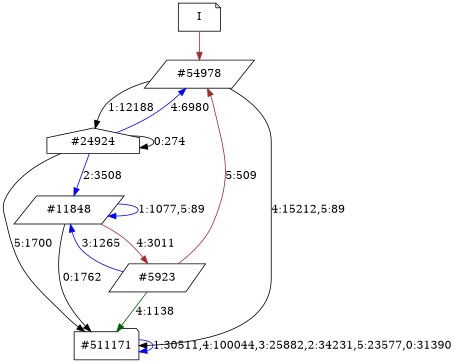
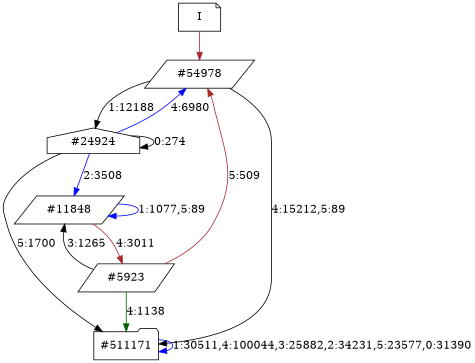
edge "#5923" -> "#11848": color blue -> black
edge "#11848" -> "#511171": removed, label "0:1762"
